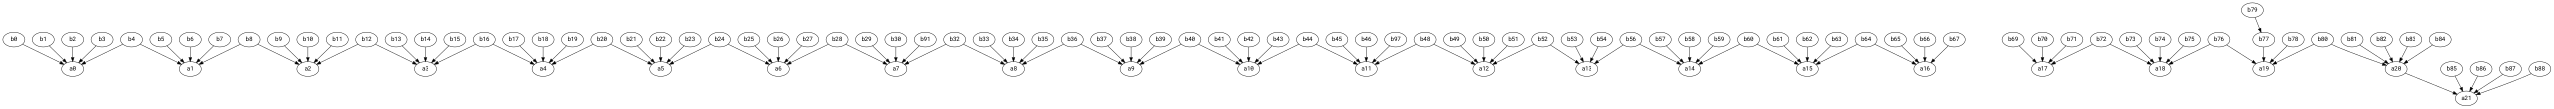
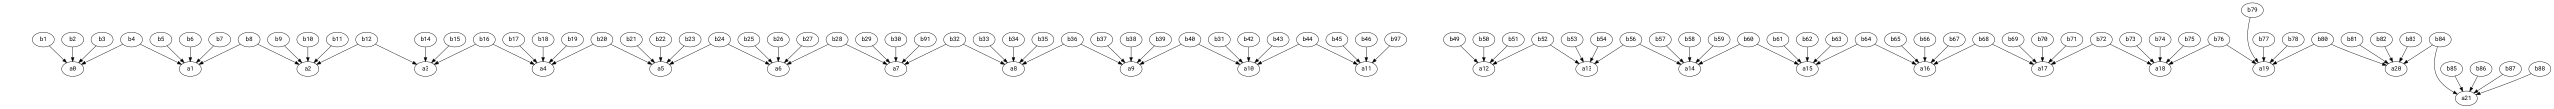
edge "b79" -> "b77": now "b79" -> "a19"
node "b0": removed
node "b13": removed
node "b41": label "b41" -> "b31"
node "b48": removed
node "b68": added
edge "a20" -> "a21": now "b84" -> "a21"
